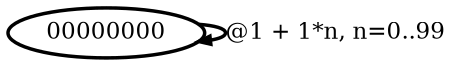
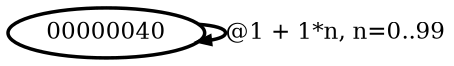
node "00000000": label "00000000" -> "00000040"
